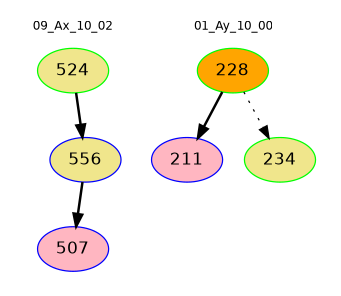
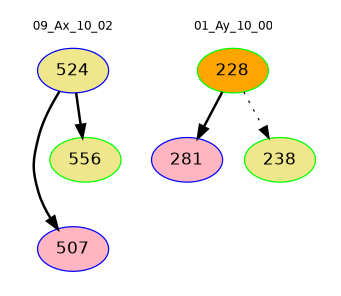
node "524": color green -> blue
node "556": color blue -> green
node "211": label "211" -> "281"
node "234": label "234" -> "238"
edge "556" -> "507": now "524" -> "507"
